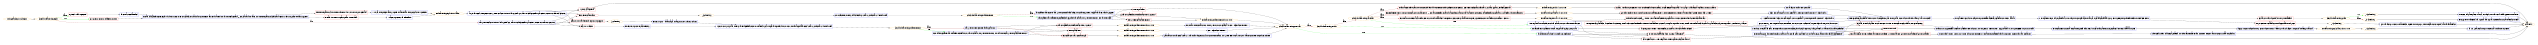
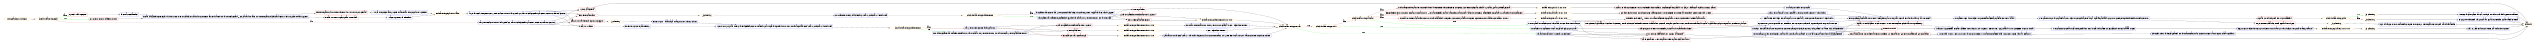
edge "Check boolean QuincyNewWar1" -> "Check boolean QuincyDuviri1": label "false" -> "true"
